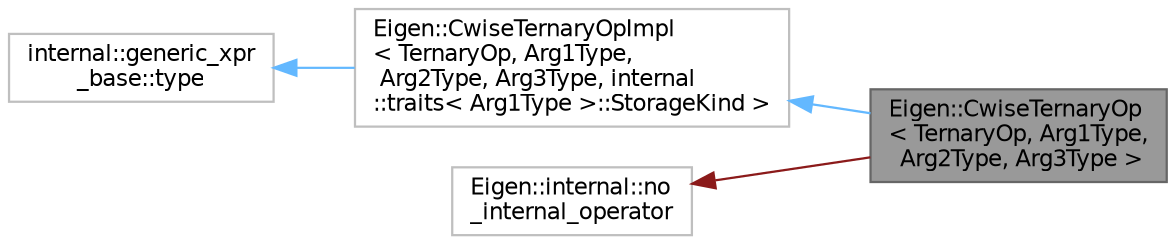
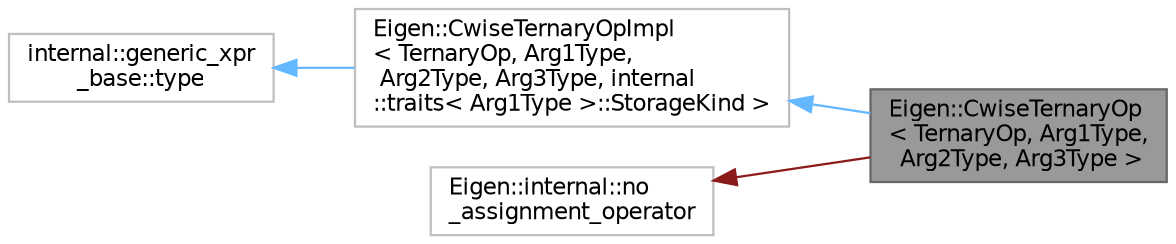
node "Eigen::internal::no _internal_operator": label "Eigen::internal::no _internal_operator" -> "Eigen::internal::no _assignment_operator"
